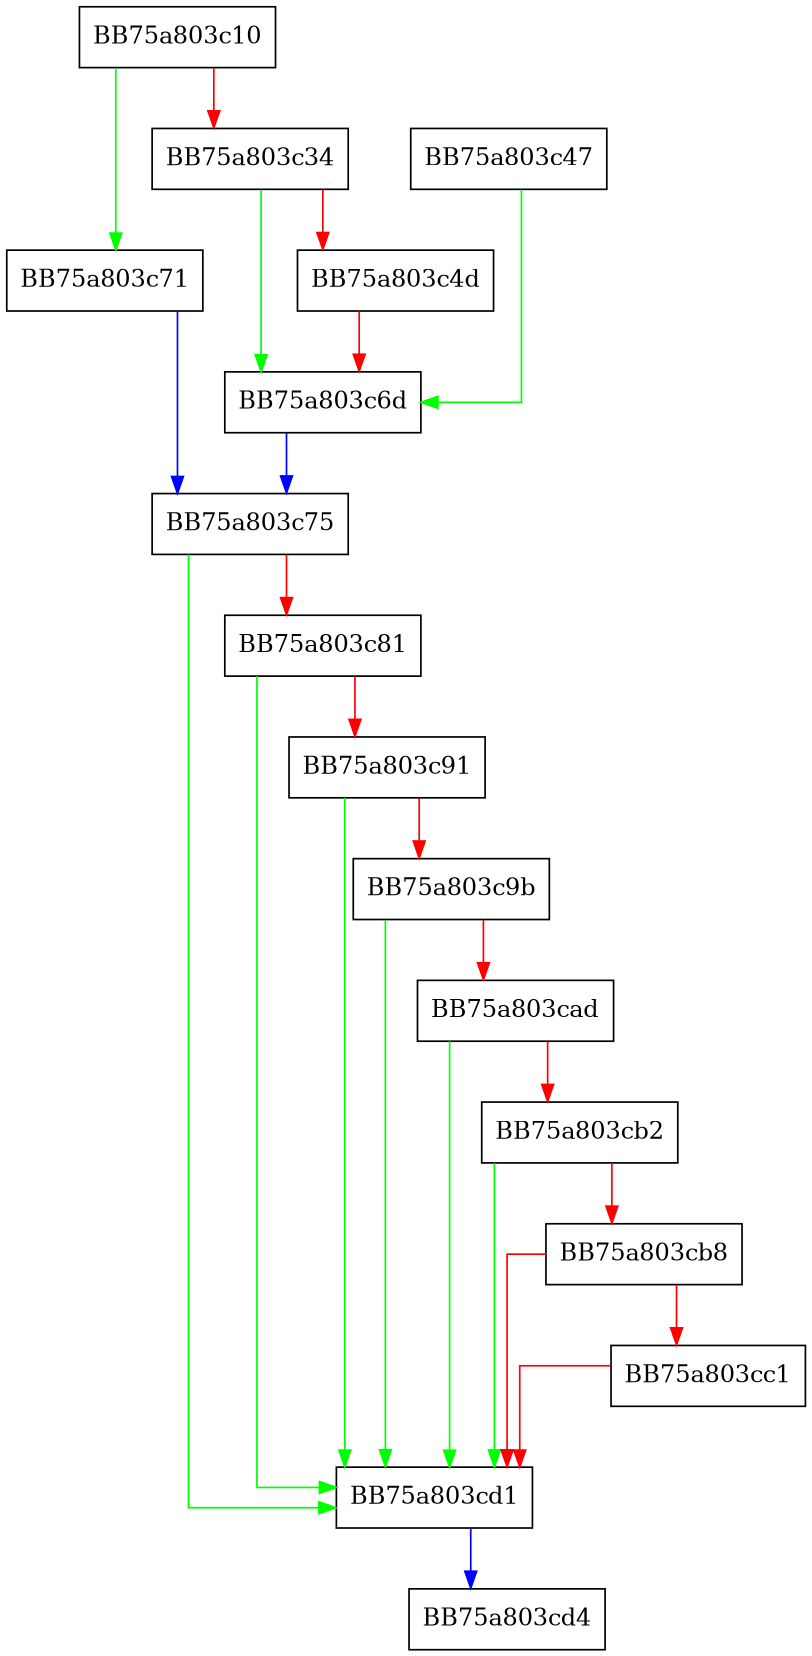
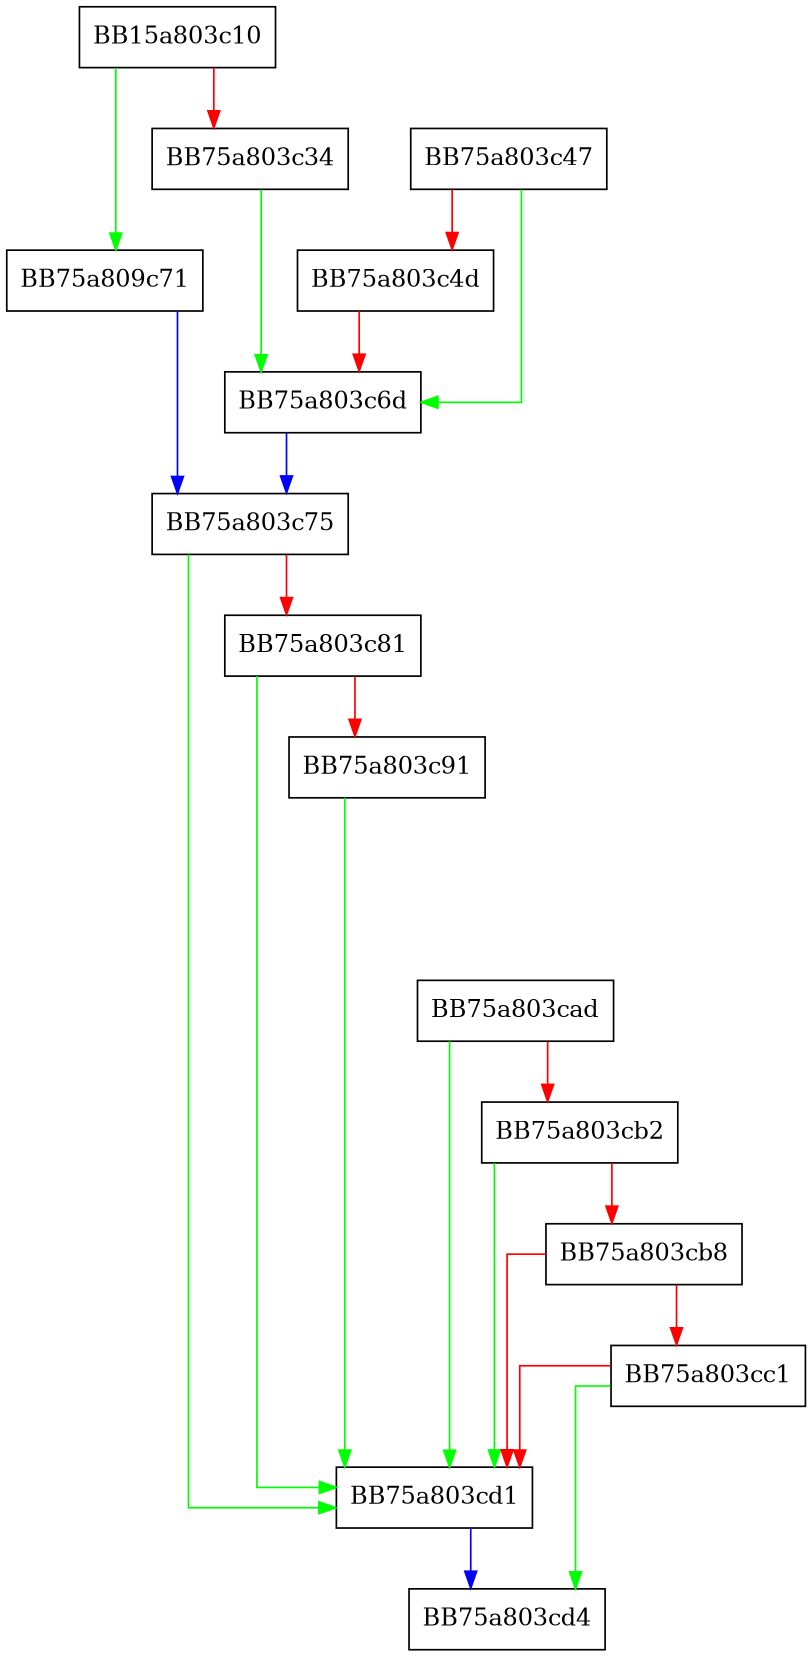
node "BB75a803c10": label "BB75a803c10" -> "BB15a803c10"
edge "BB75a803c34" -> "BB75a803c4d": now "BB75a803c47" -> "BB75a803c4d"
node "BB75a803c71": label "BB75a803c71" -> "BB75a809c71"
node "BB75a803c9b": removed
edge "BB75a803cc1" -> "BB75a803cd4": added
